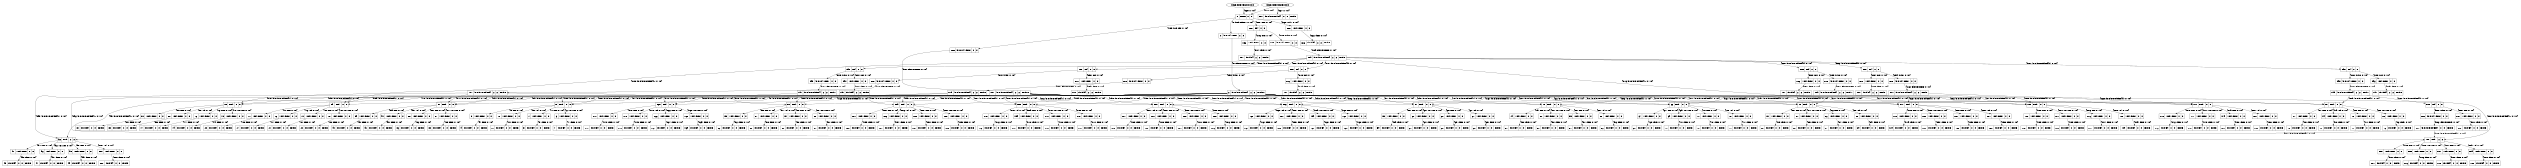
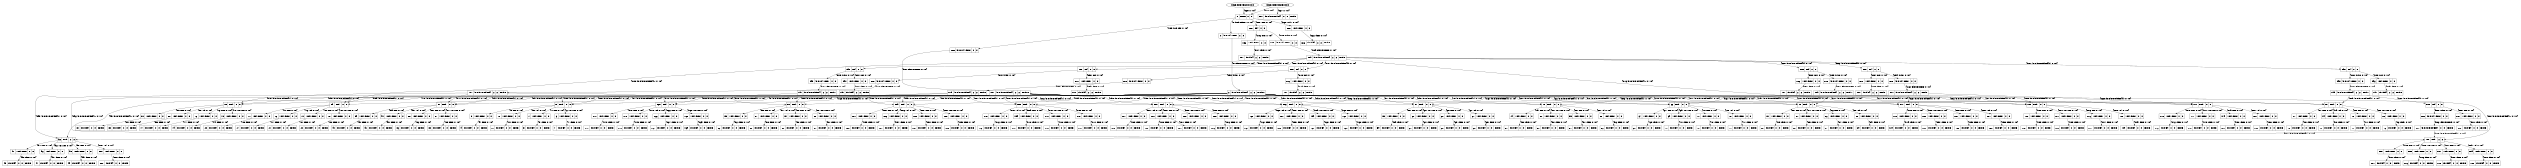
edge "123" -> "124": now "121" -> "124"
